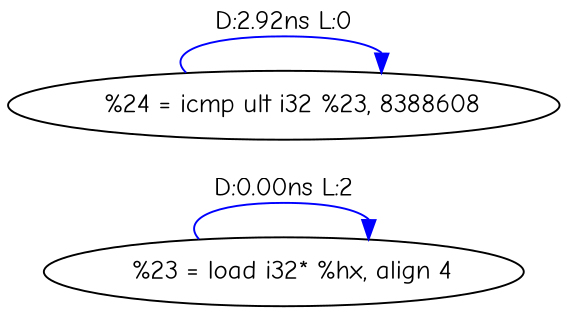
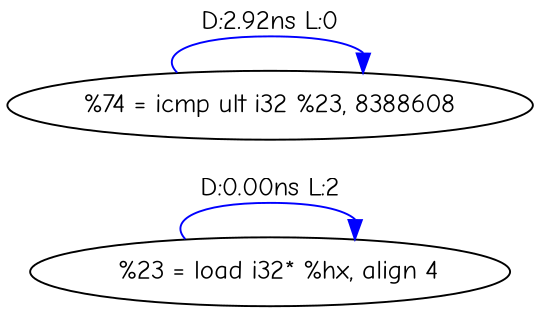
node "%24 = icmp ult i32 %23, 8388608": label "%24 = icmp ult i32 %23, 8388608" -> "%74 = icmp ult i32 %23, 8388608"
